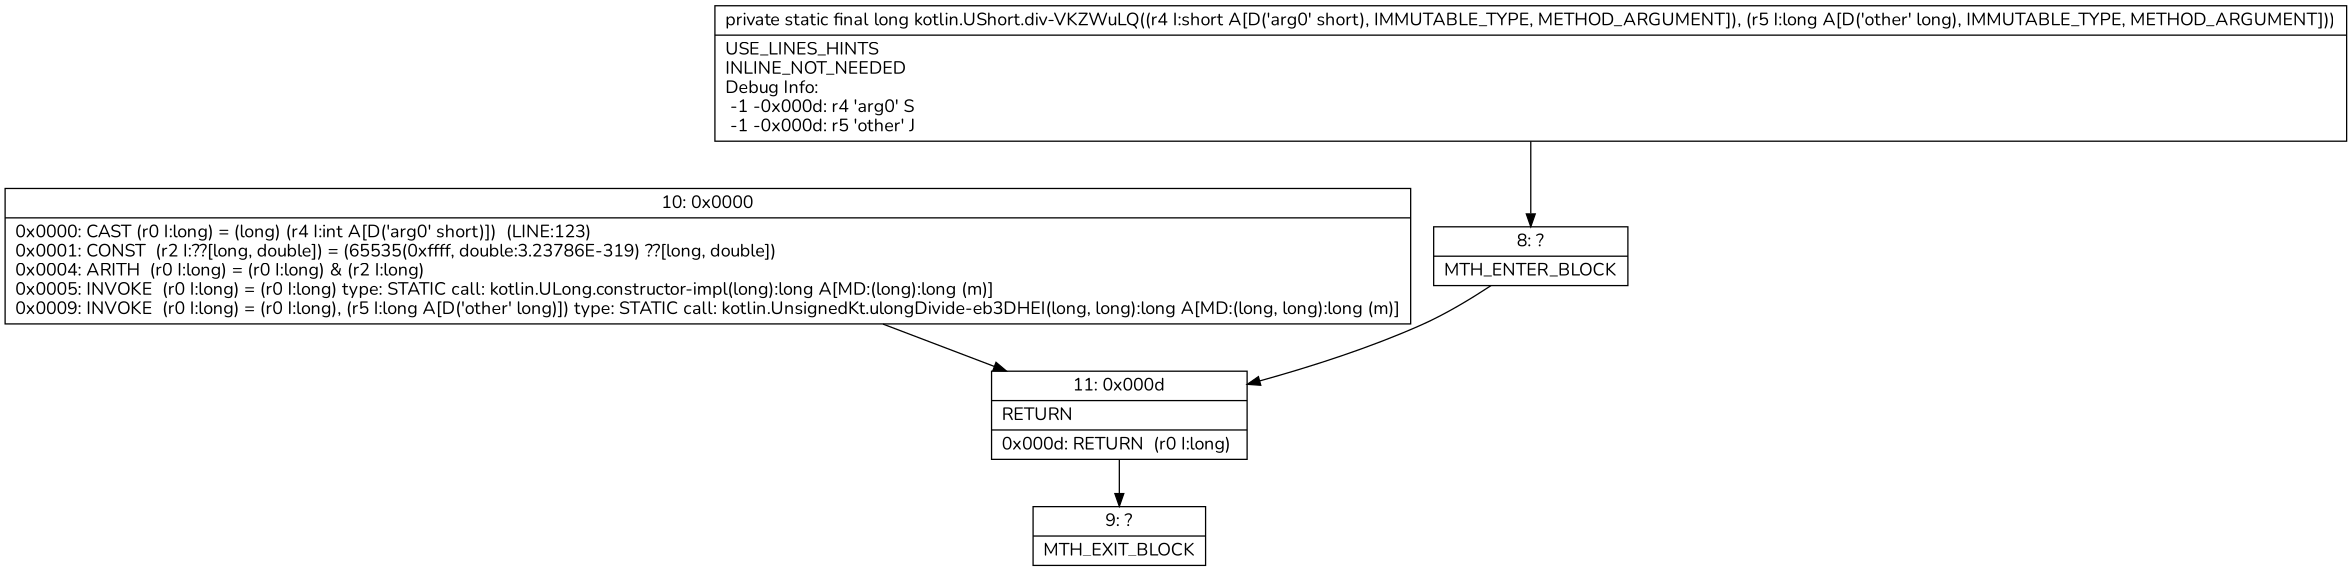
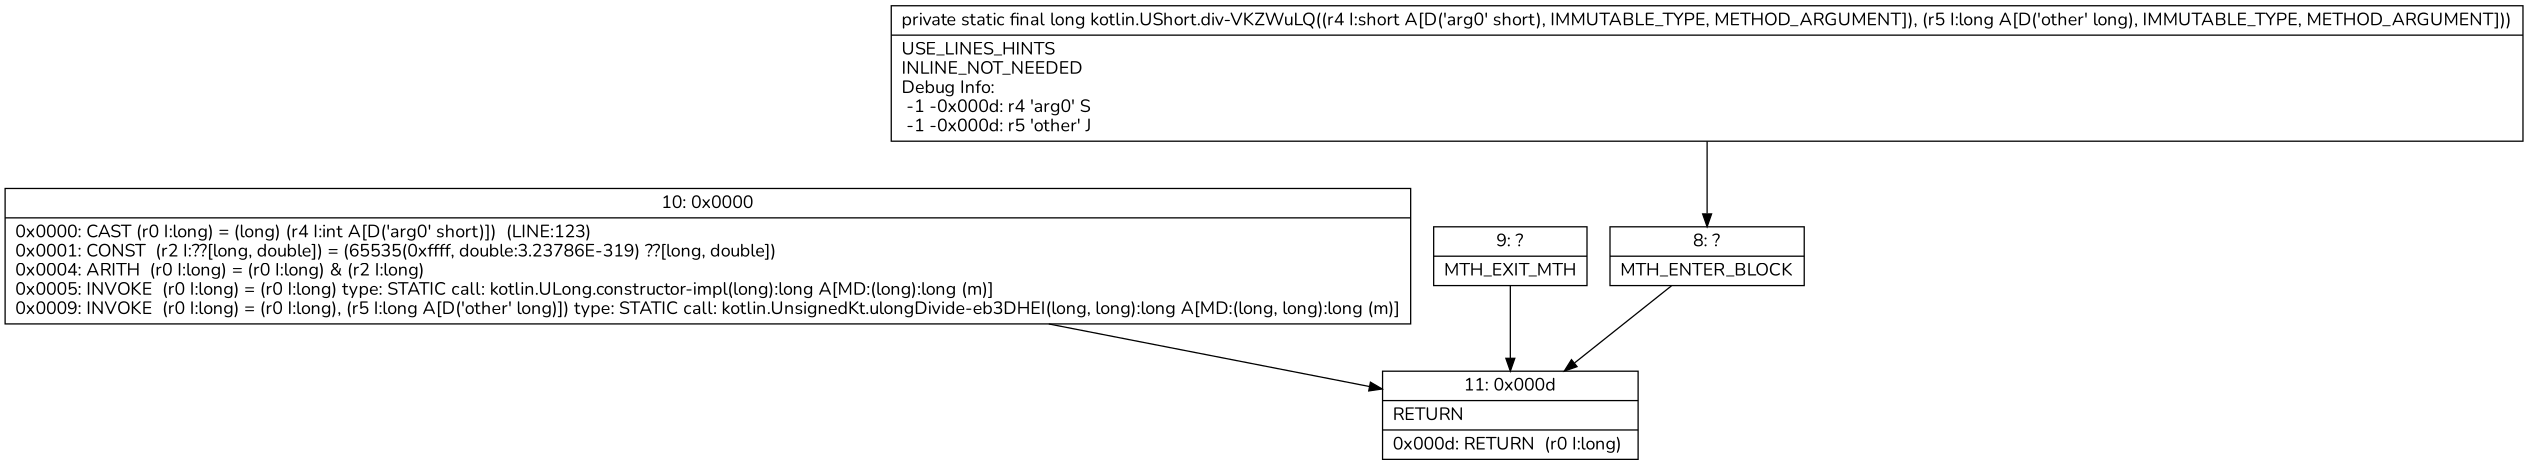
edge "11: 0x000d" -> "9: ?": reversed
node "9: ?": text "MTH_EXIT_BLOCK" -> "MTH_EXIT_MTH"
